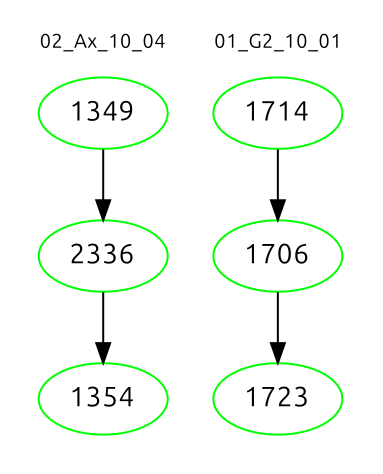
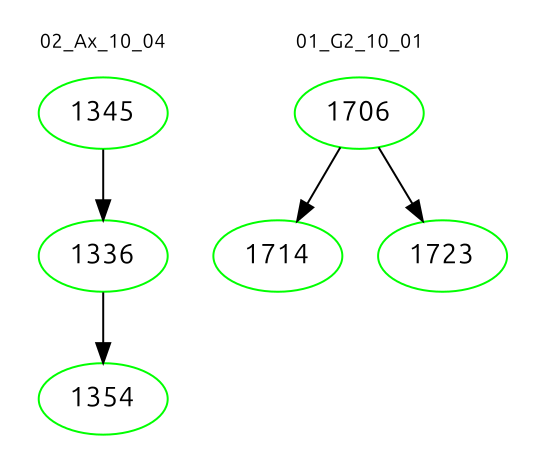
node "1349": label "1349" -> "1345"
edge "1714" -> "1706": reversed
node "2336": label "2336" -> "1336"
